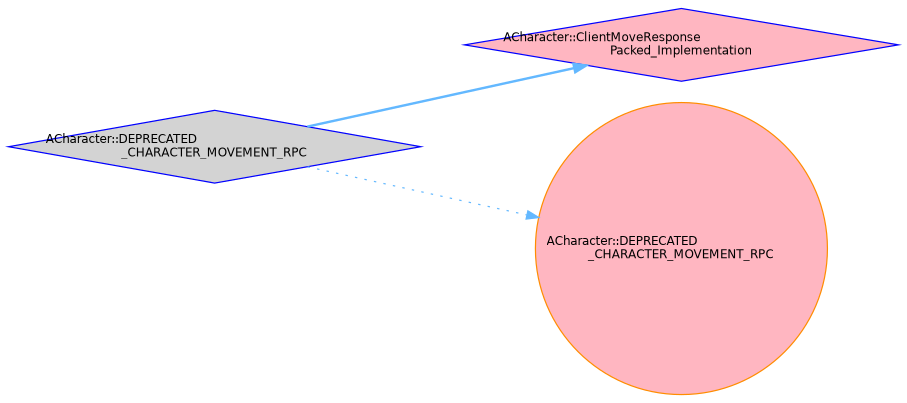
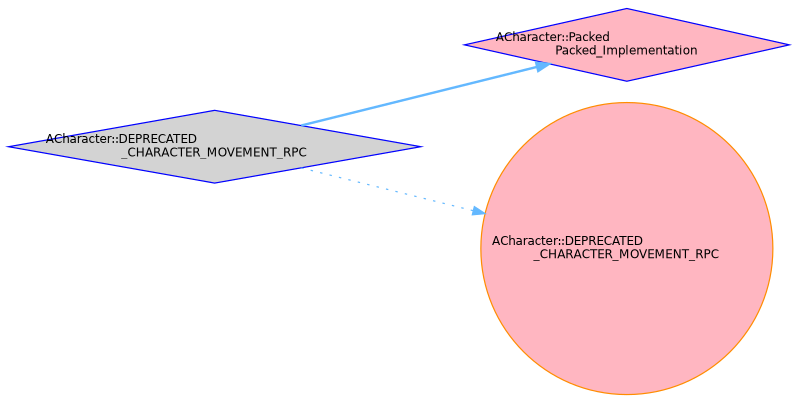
node "ACharacter::ClientMoveResponse Packed_Implementation": label "ACharacter::ClientMoveResponse Packed_Implementation" -> "ACharacter::Packed Packed_Implementation"
